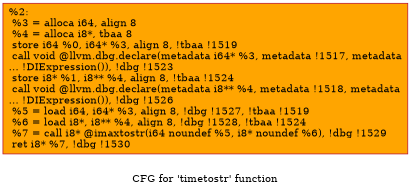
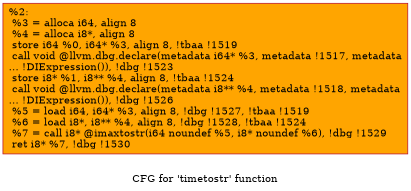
node "%2:": text "%4 = alloca i8*, tbaa 8" -> "%4 = alloca i8*, align 8"
